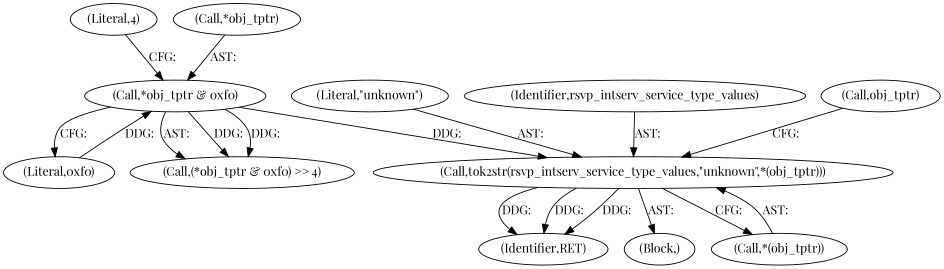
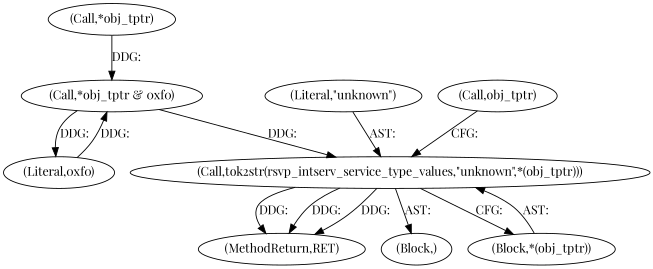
node "(Literal,4)": removed
edge "(Call,*obj_tptr)" -> "(Call,*obj_tptr & 0xf0)": label "AST: " -> "DDG: "
node "(Identifier,rsvp_intserv_service_type_values)": removed
edge "(Call,*obj_tptr & 0xf0)" -> "(Literal,0xf0)": label "CFG: " -> "DDG: "
node "(Call,(*obj_tptr & 0xf0) >> 4)": removed
node "(Identifier,RET)": label "(Identifier,RET)" -> "(MethodReturn,RET)"
node "(Call,*(obj_tptr))": label "(Call,*(obj_tptr))" -> "(Block,*(obj_tptr))"
